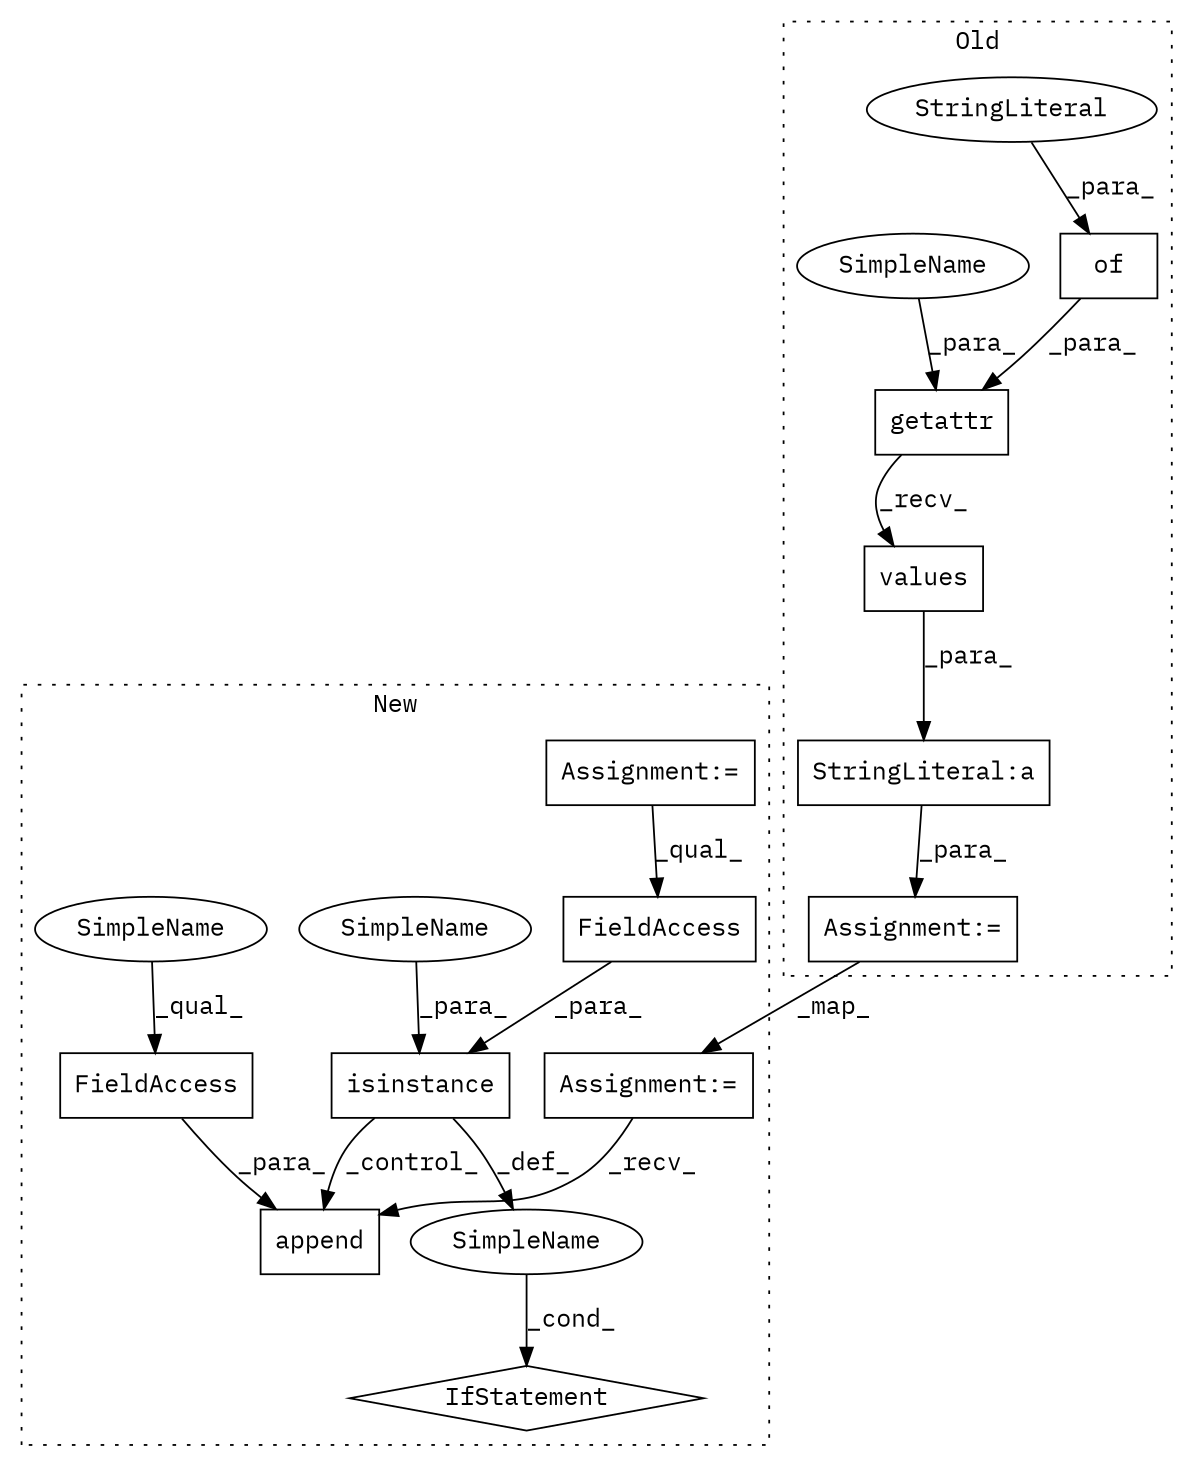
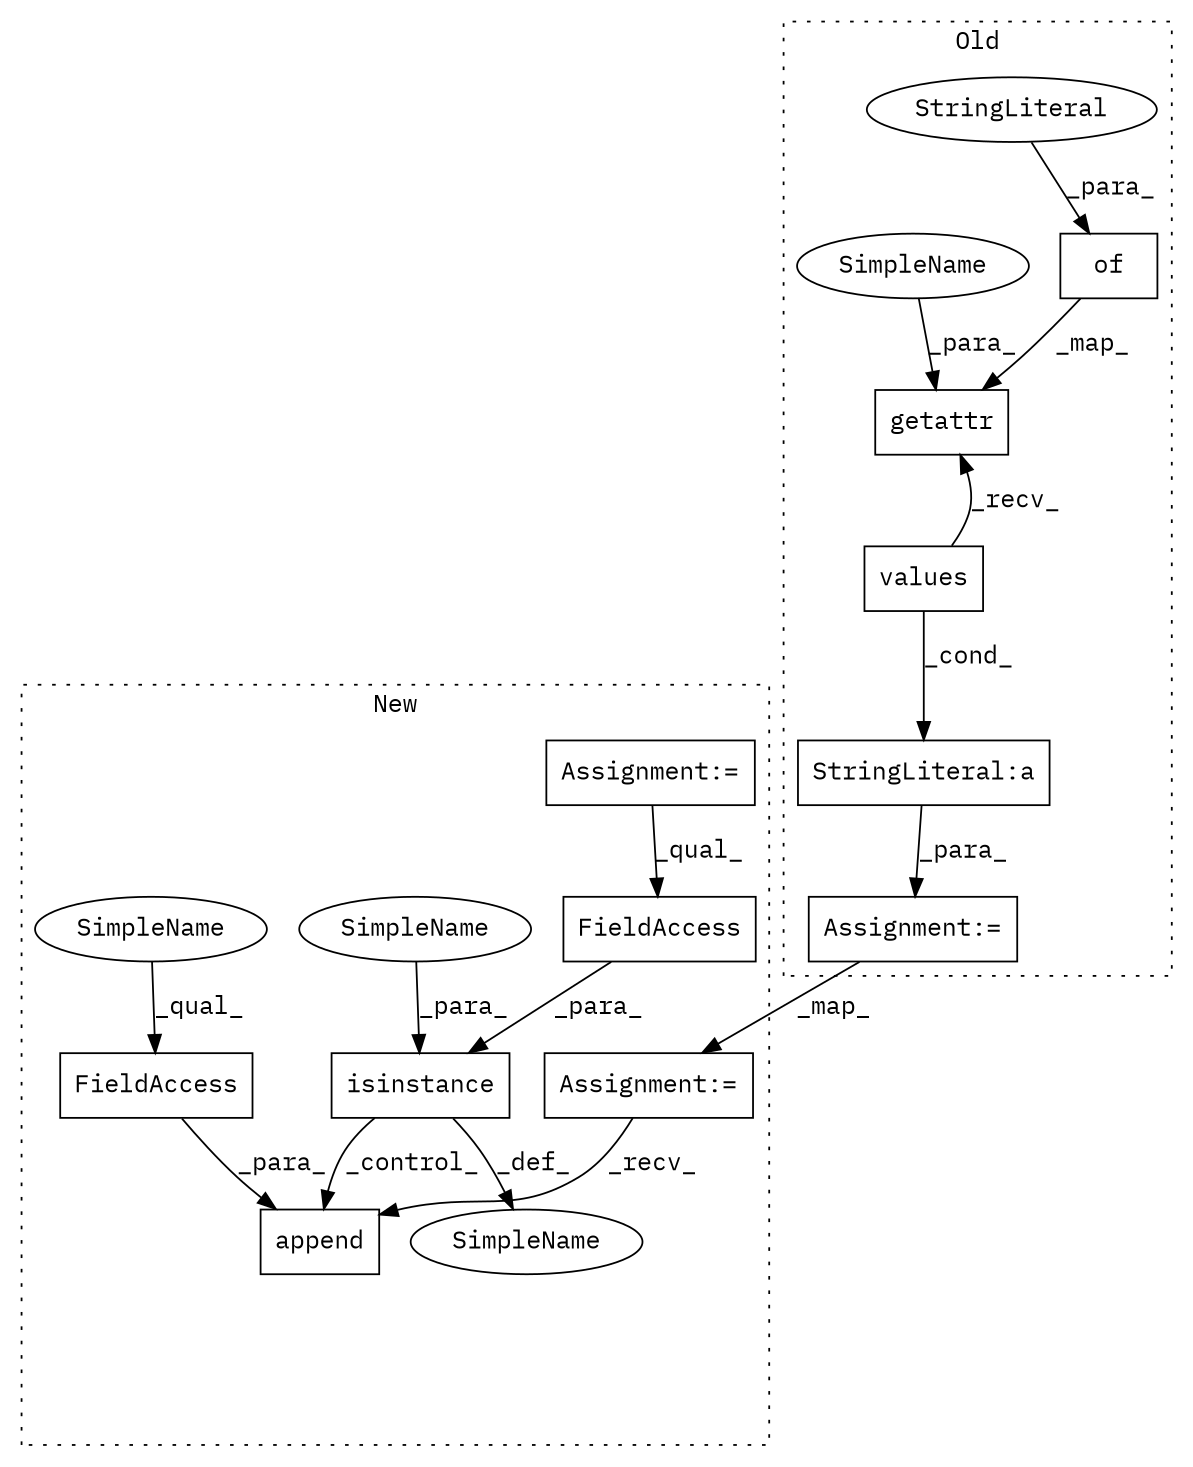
edge "of" -> "getattr": label "_para_" -> "_map_"
edge "getattr" -> "values": reversed
edge "values" -> "StringLiteral:a": label "_para_" -> "_cond_"
node "IfStatement": removed
